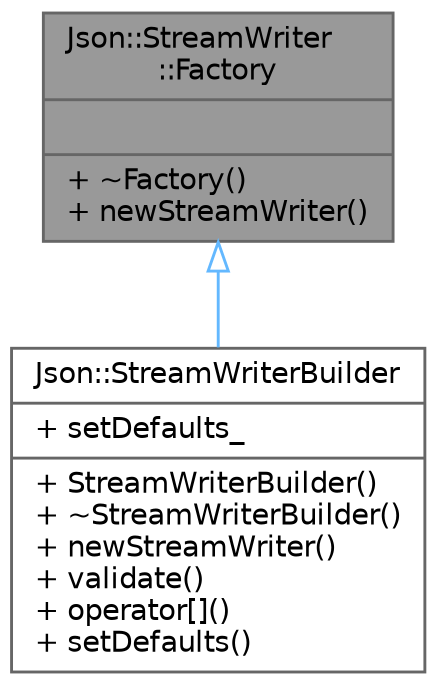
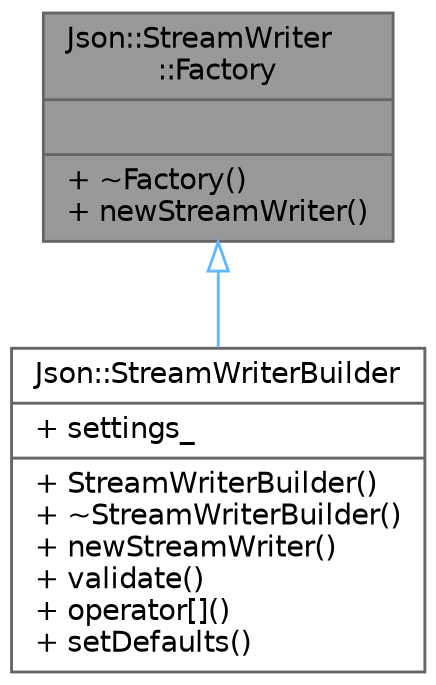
node "Json::StreamWriterBuilder": text "+ setDefaults_" -> "+ settings_"
